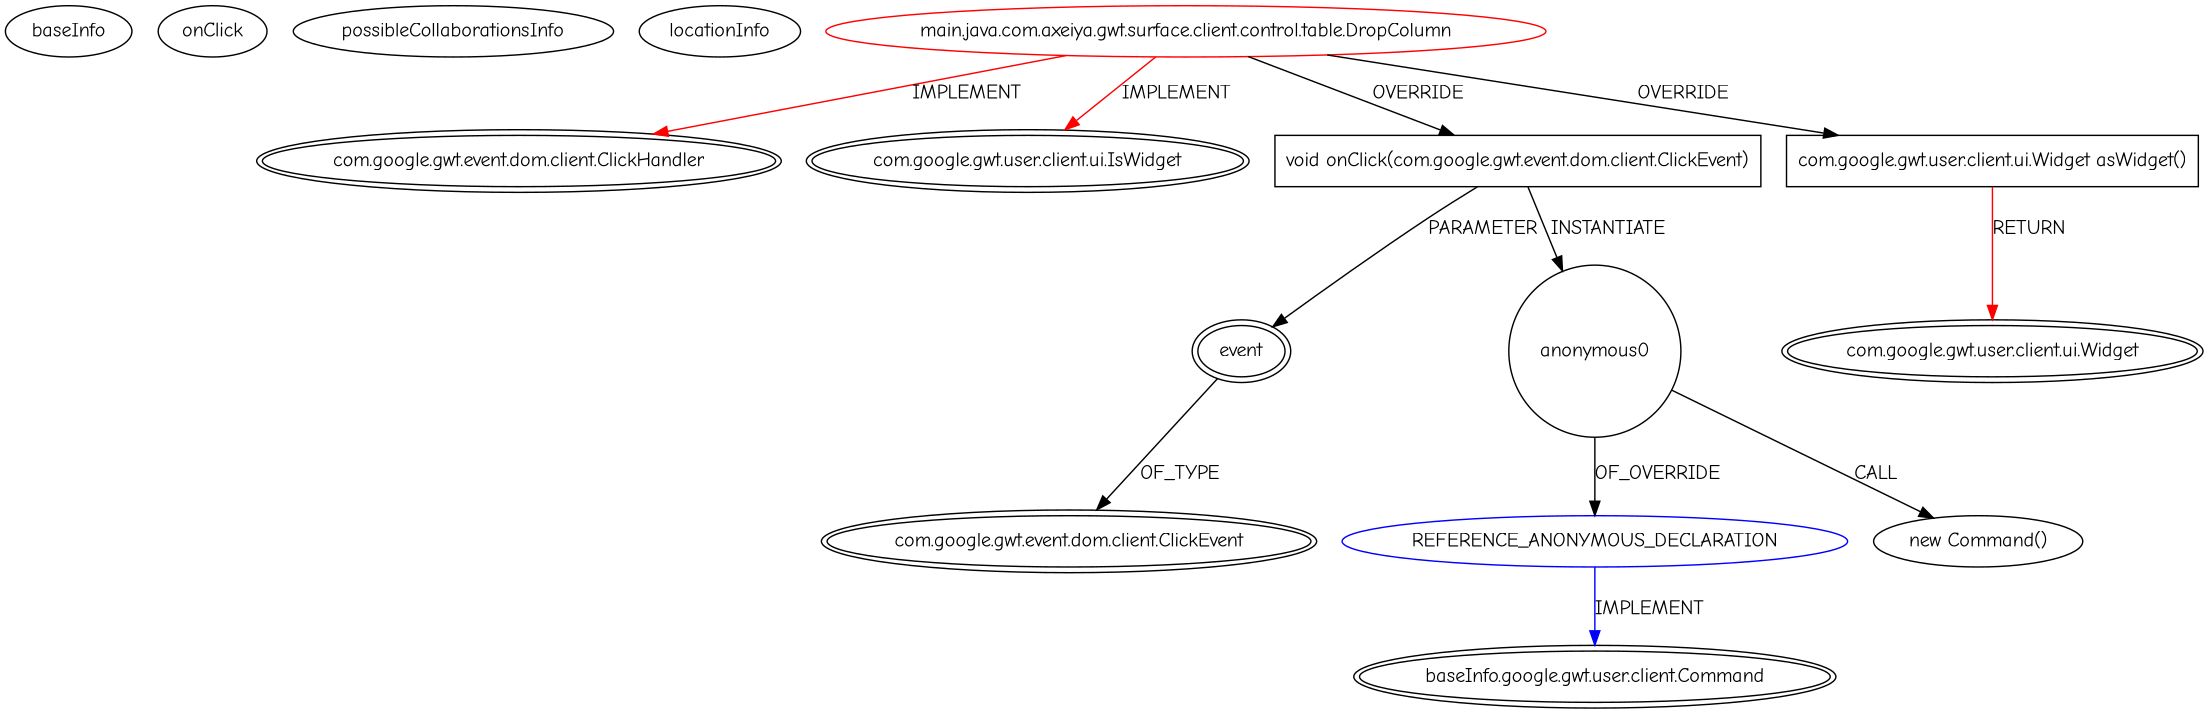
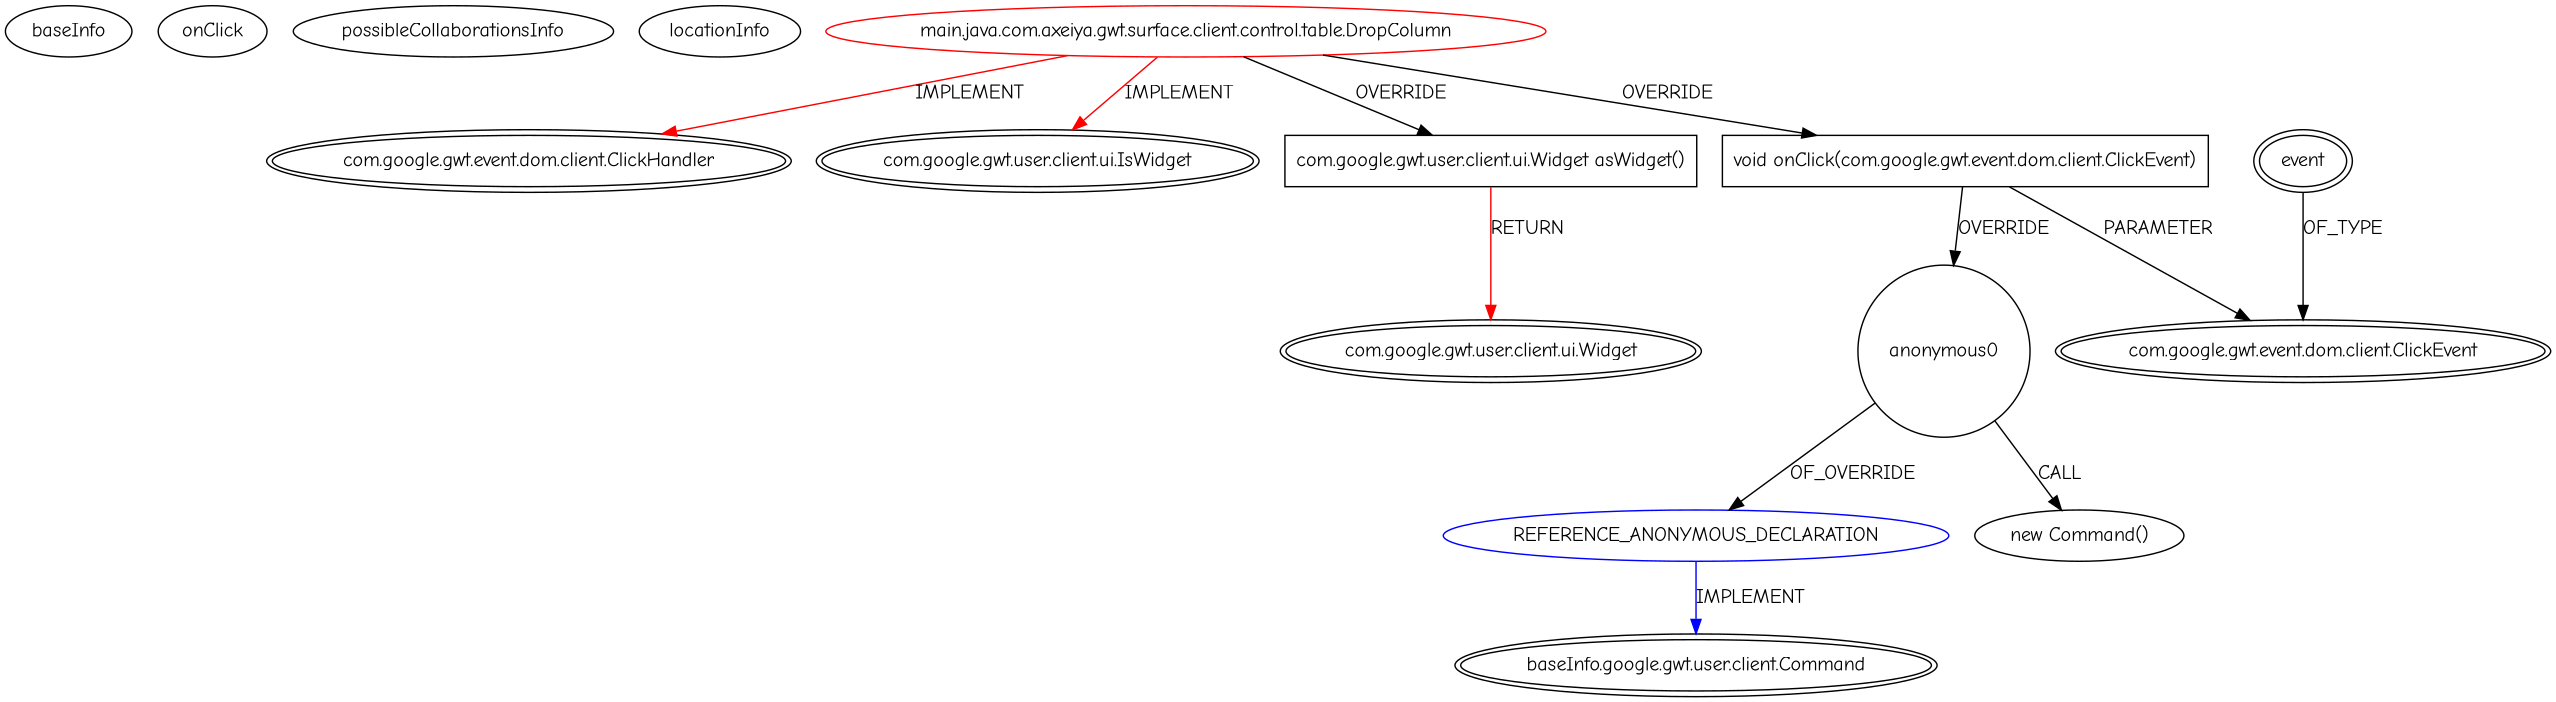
edge "void onClick(com.google.gwt.event.dom.client.ClickEvent)" -> "anonymous0": label "INSTANTIATE" -> "OVERRIDE"
edge "void onClick(com.google.gwt.event.dom.client.ClickEvent)" -> "event": now "void onClick(com.google.gwt.event.dom.client.ClickEvent)" -> "com.google.gwt.event.dom.client.ClickEvent"
